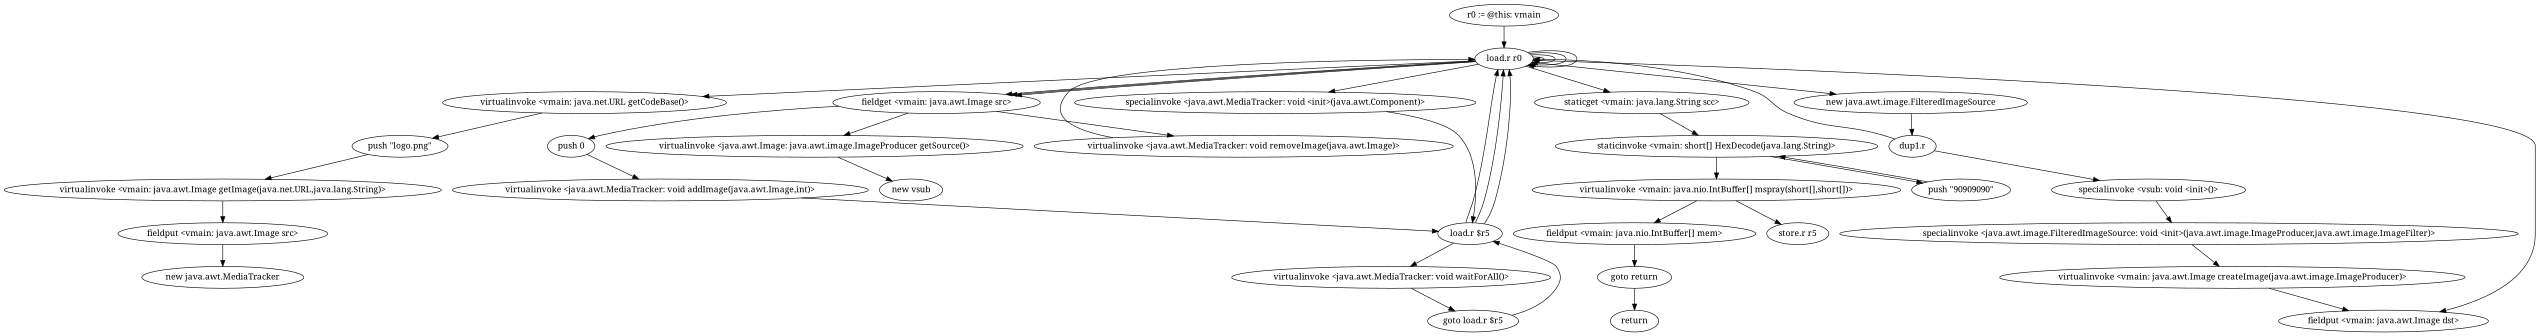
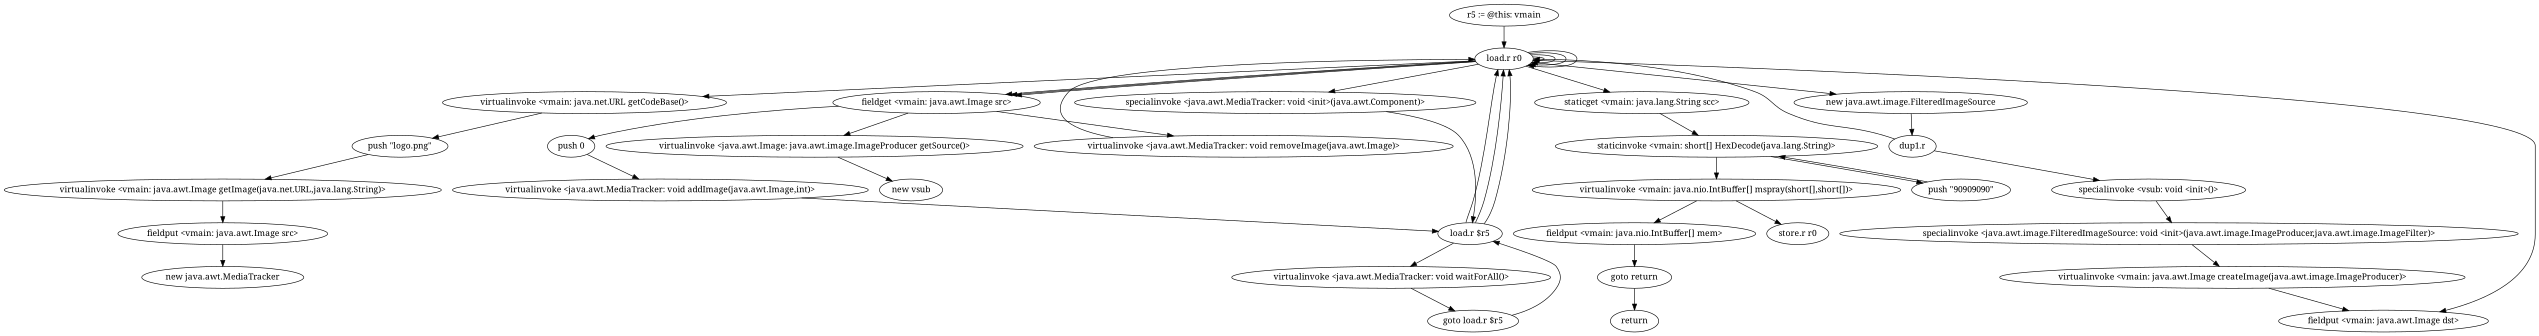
node "r0 := @this: vmain": label "r0 := @this: vmain" -> "r5 := @this: vmain"
node "store.r r5": label "store.r r5" -> "store.r r0"
